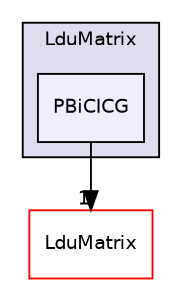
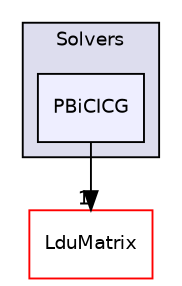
cluster "LduMatrix": label "LduMatrix" -> "Solvers"
